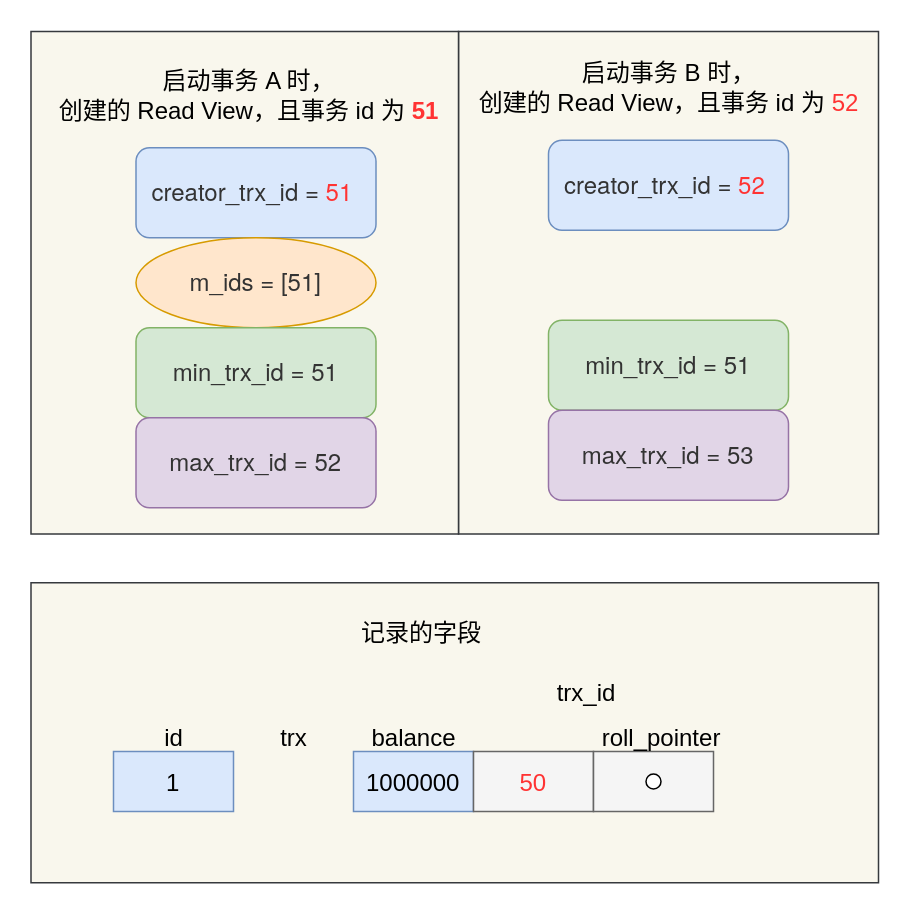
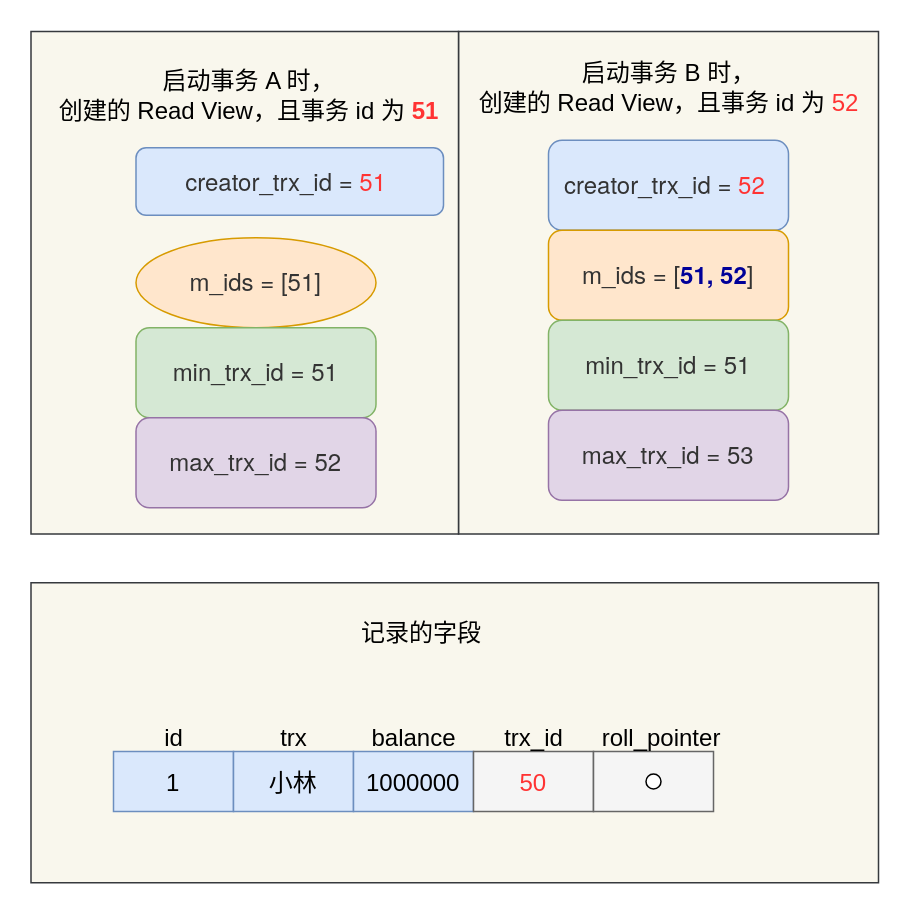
node "creator_trx_id = 51": size 240x90 -> 308x68
node "m_ids = [51, 52]": added
node "trx_id": moved (586, 692) -> (533, 737)
node "小林": added
